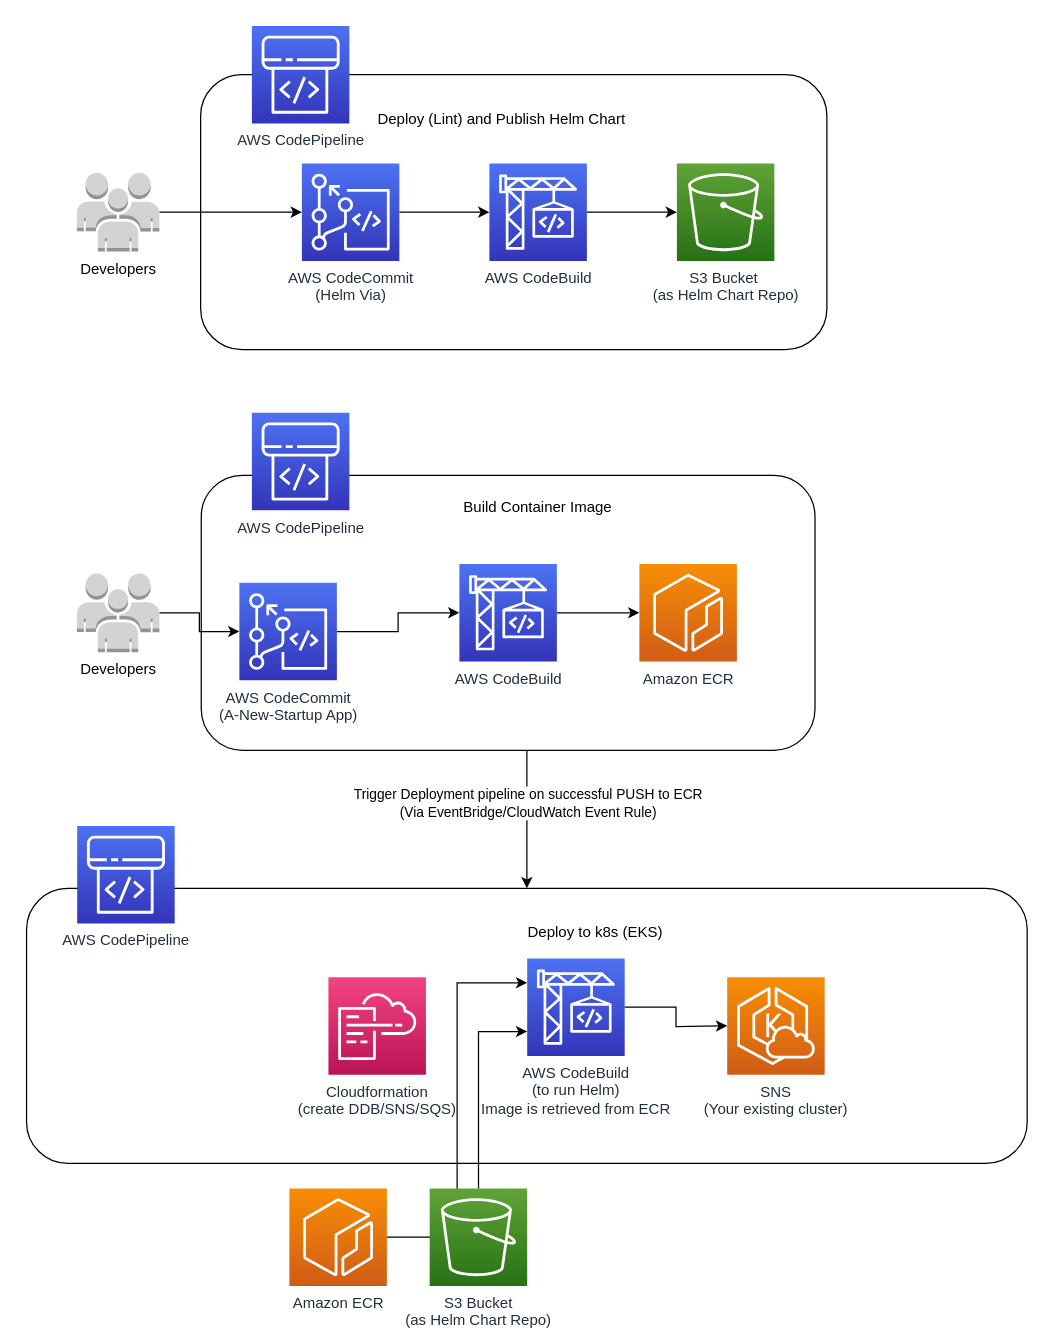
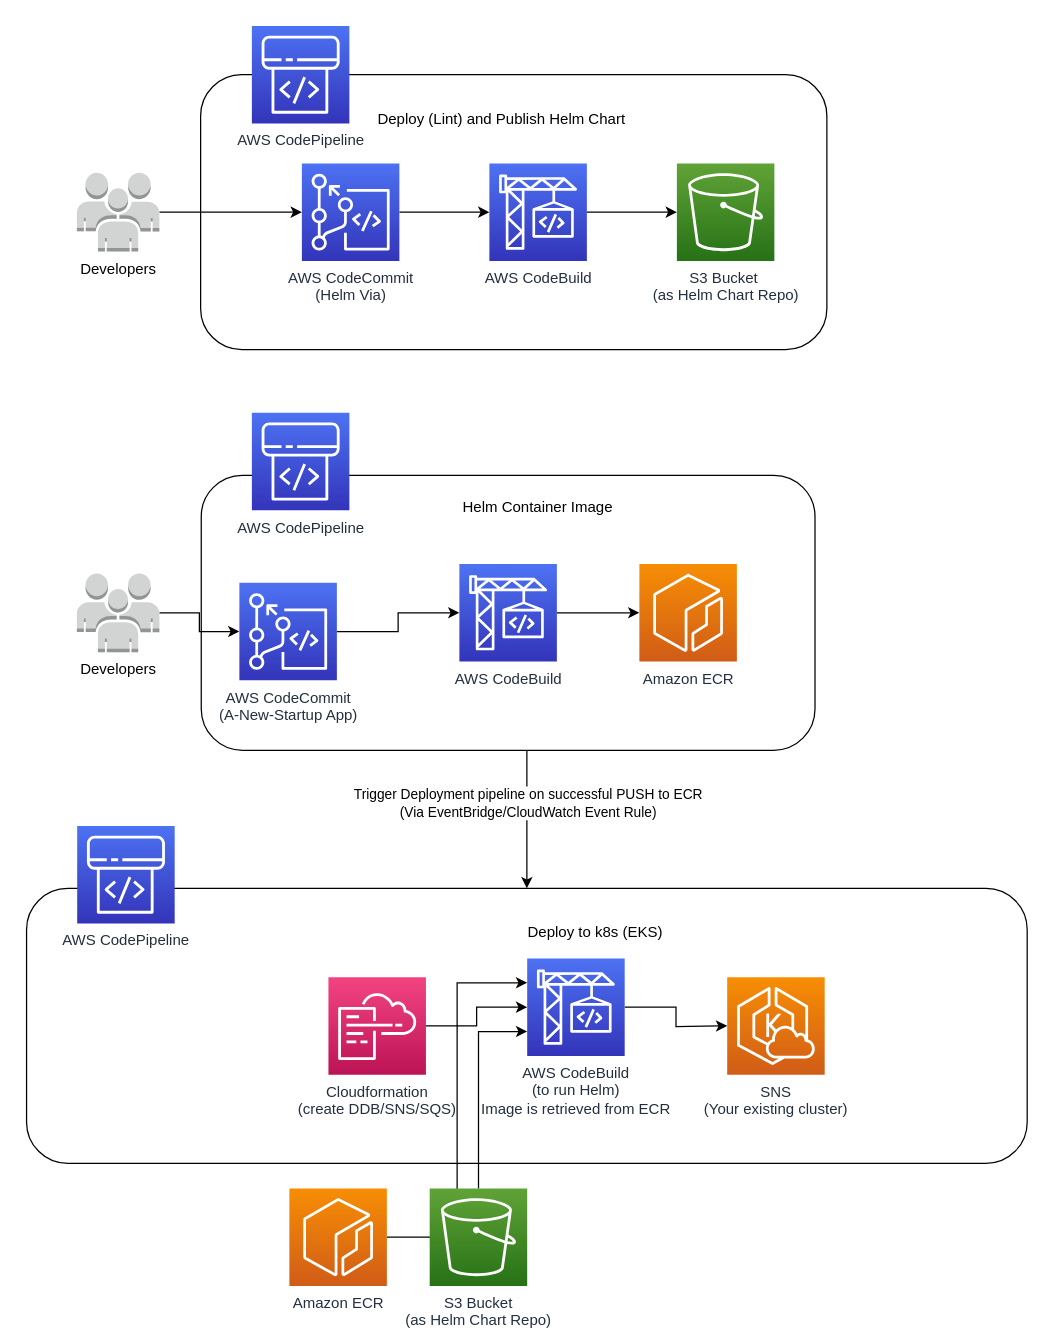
node "Build Container Image": label "Build Container Image" -> "Helm Container Image"
edge "Cloudformation (create DDB/SNS/SQS)" -> "AWS CodeBuild (to run Helm) Image is retrieved from ECR": added
